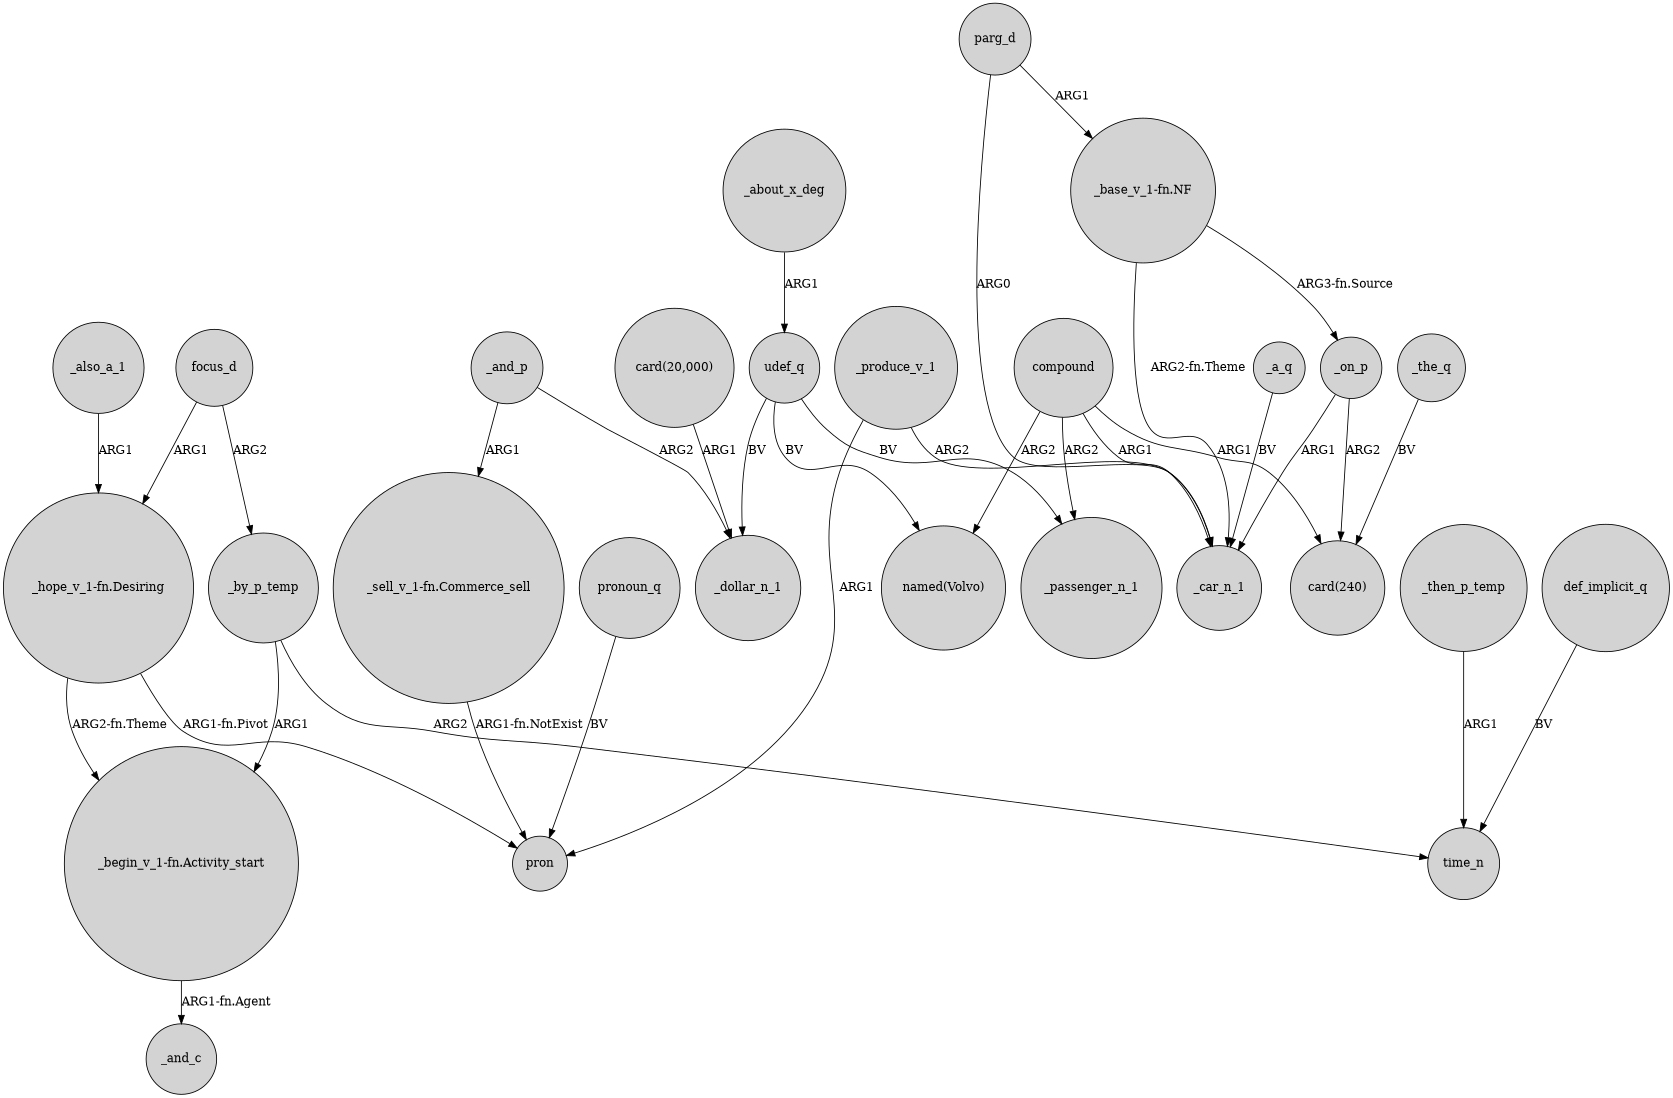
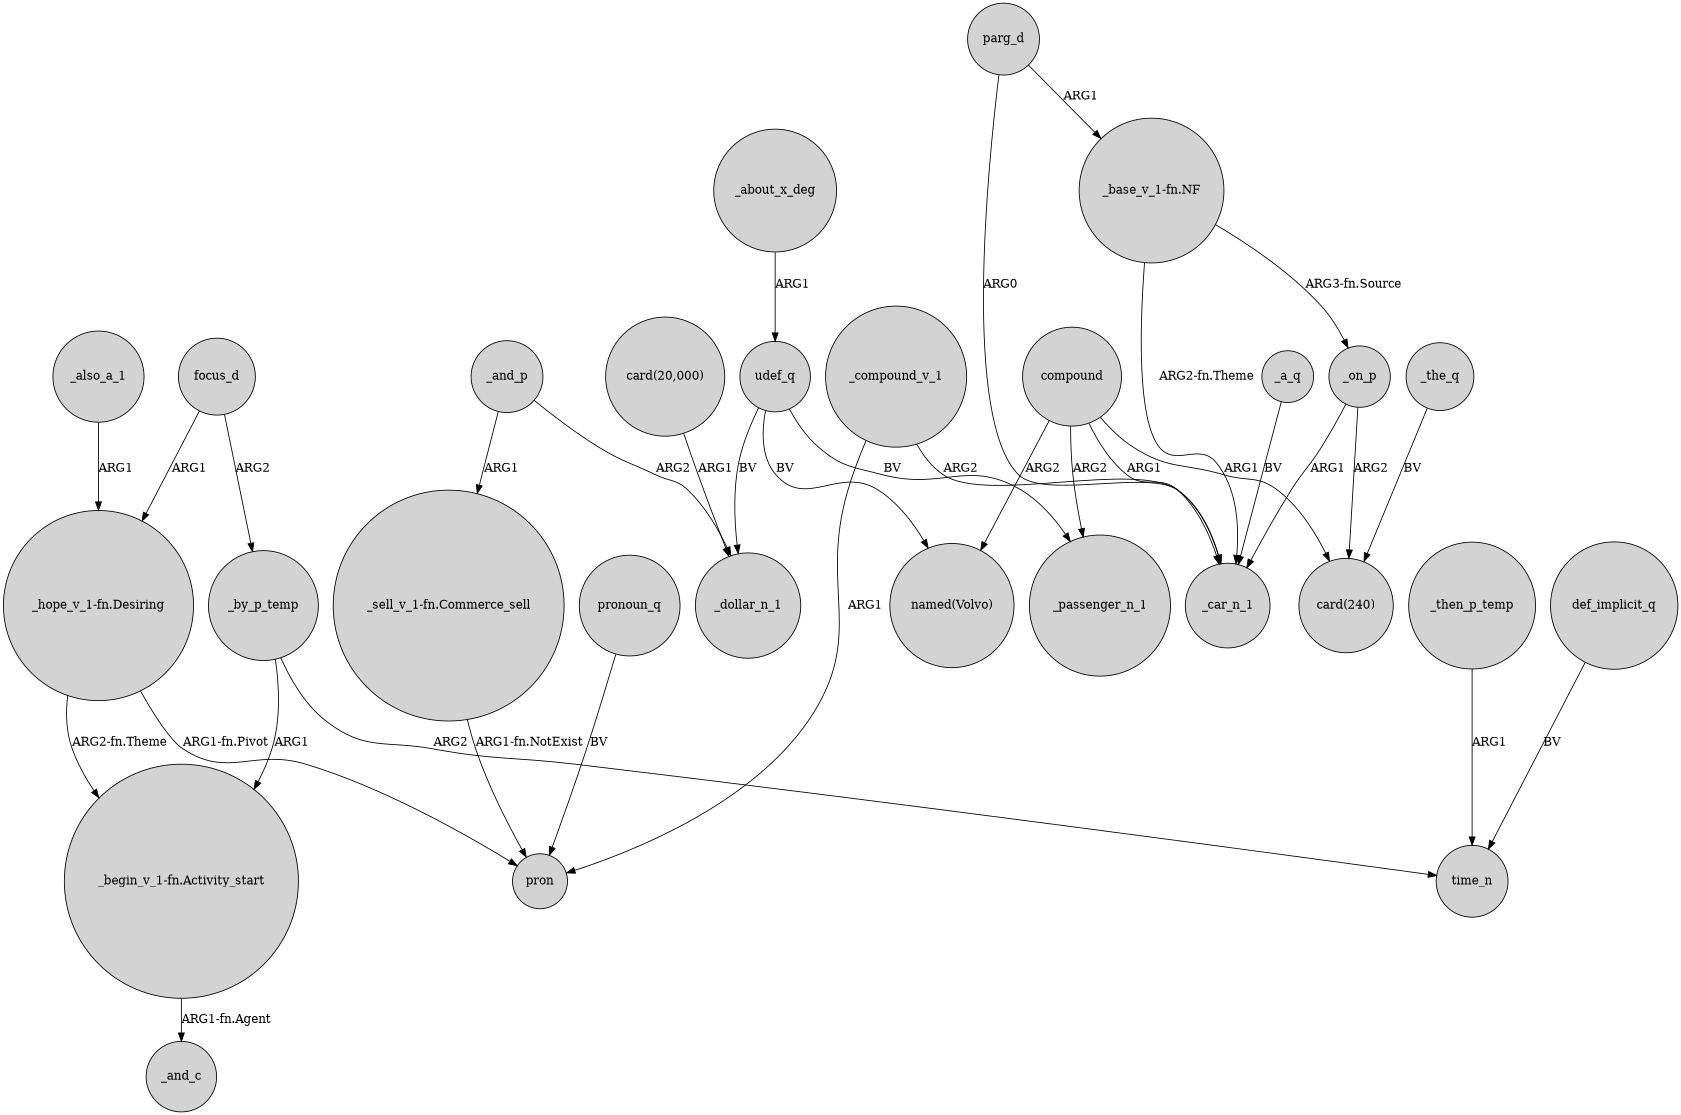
node "_produce_v_1": label "_produce_v_1" -> "_compound_v_1"
